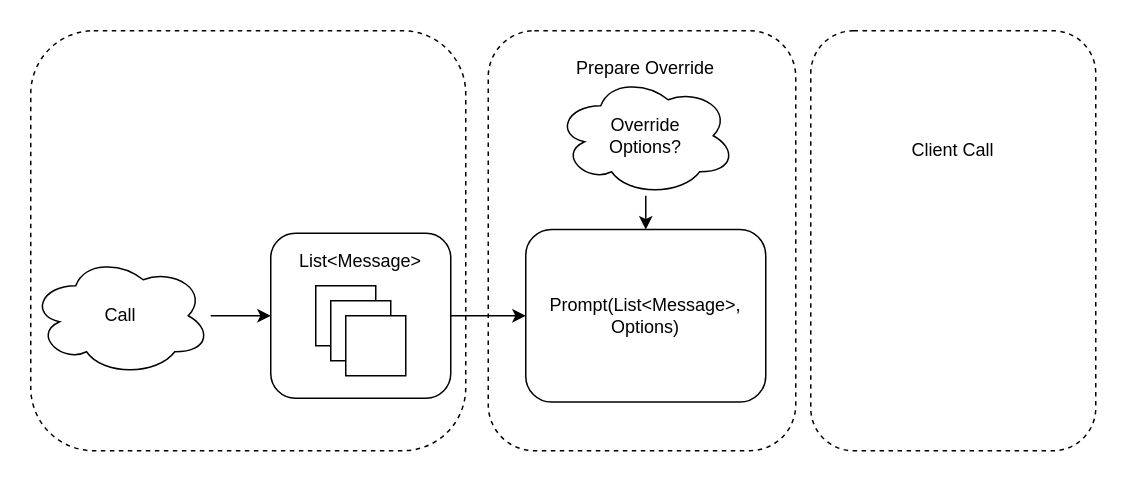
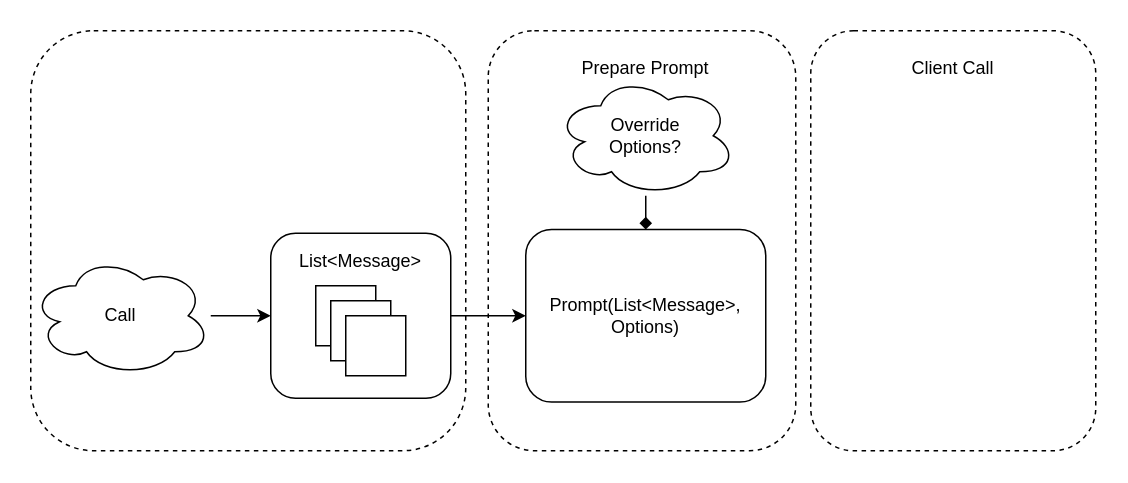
node "Prepare Override": label "Prepare Override" -> "Prepare Prompt"
node "Client Call": moved (953, 151) -> (953, 68)
edge "Override Options?" -> "Prompt(List<Message>, Options)": arrowhead classic -> diamond
